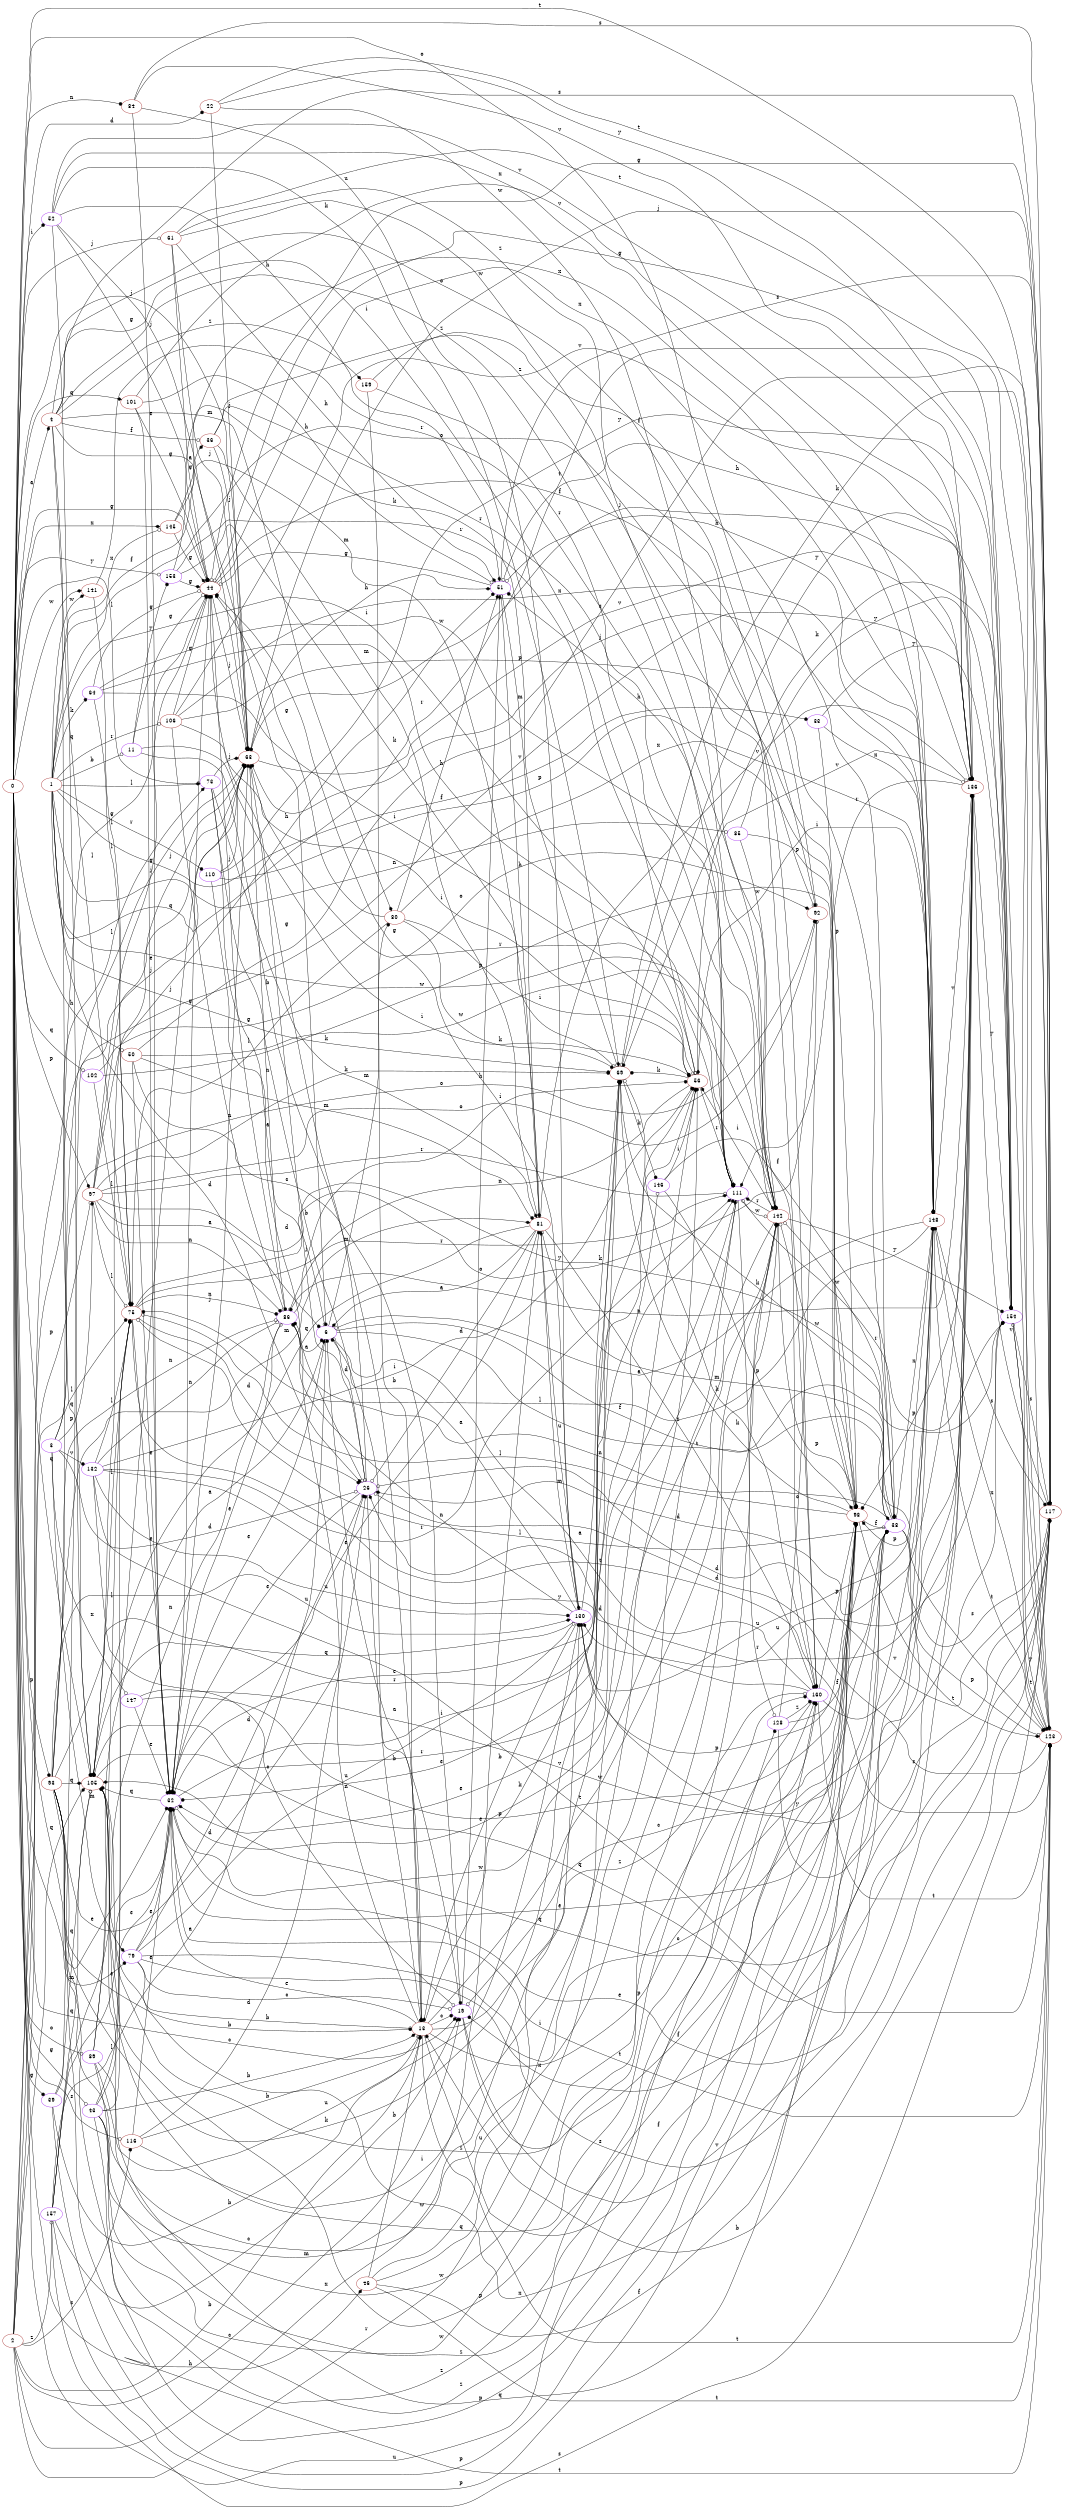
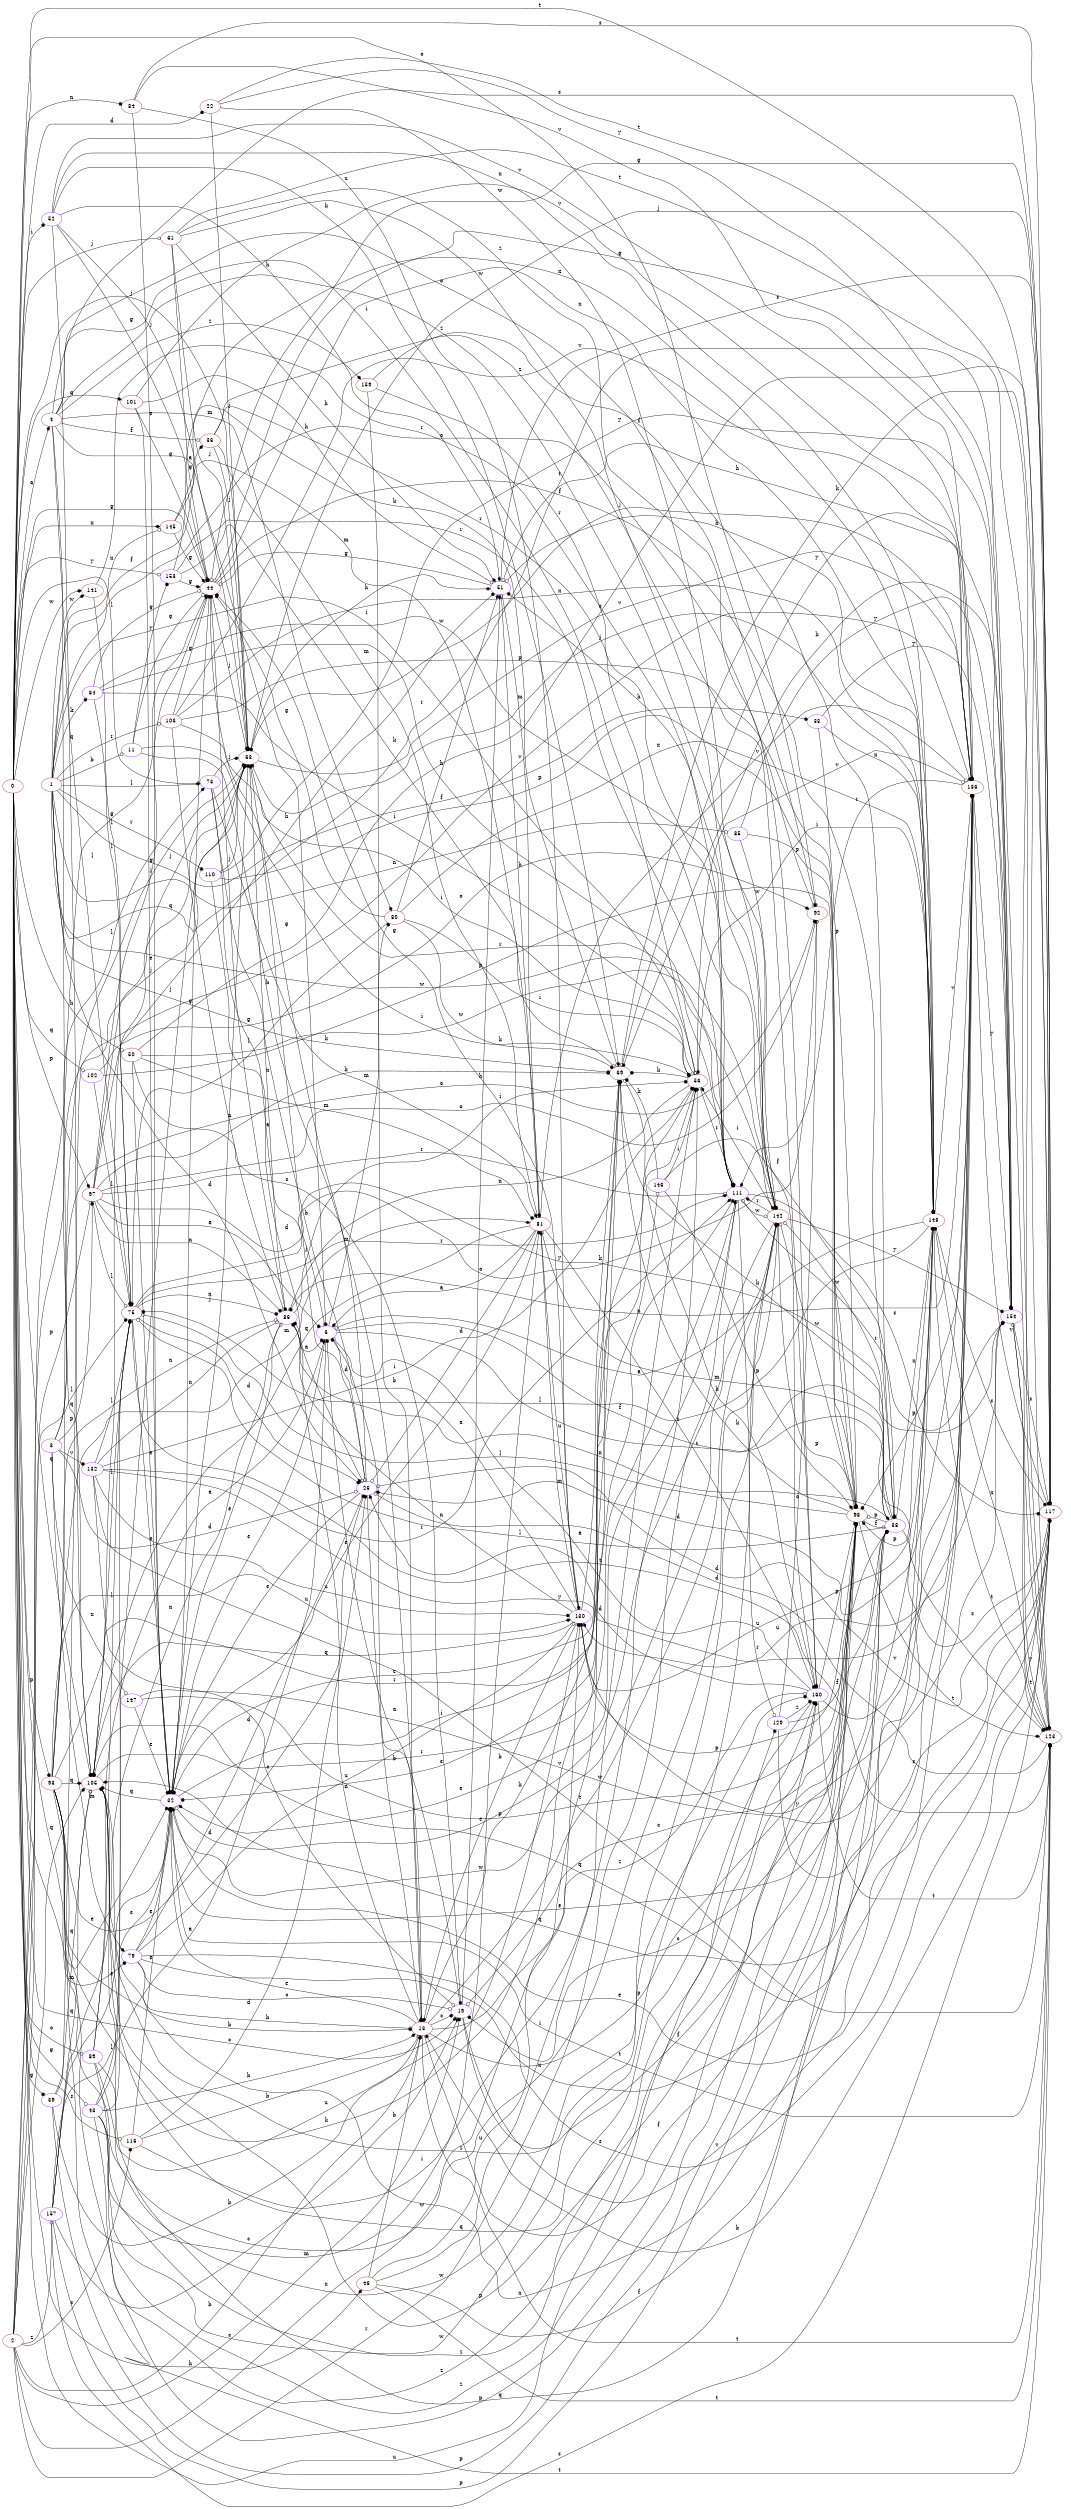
edge "69" -> "146": reversed
edge "111" -> "117": added, label "s"
edge "38" -> "123": now "38" -> "98"
node "128": label "128" -> "129"
